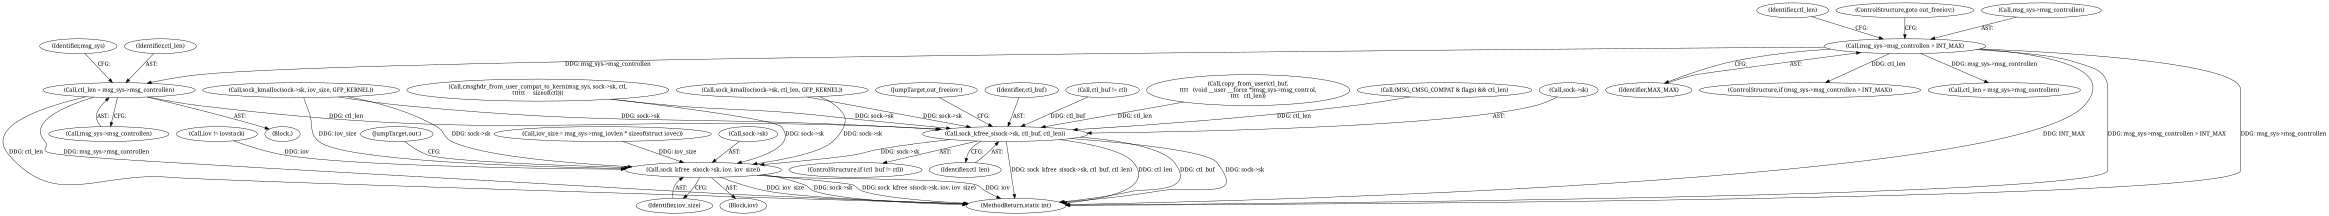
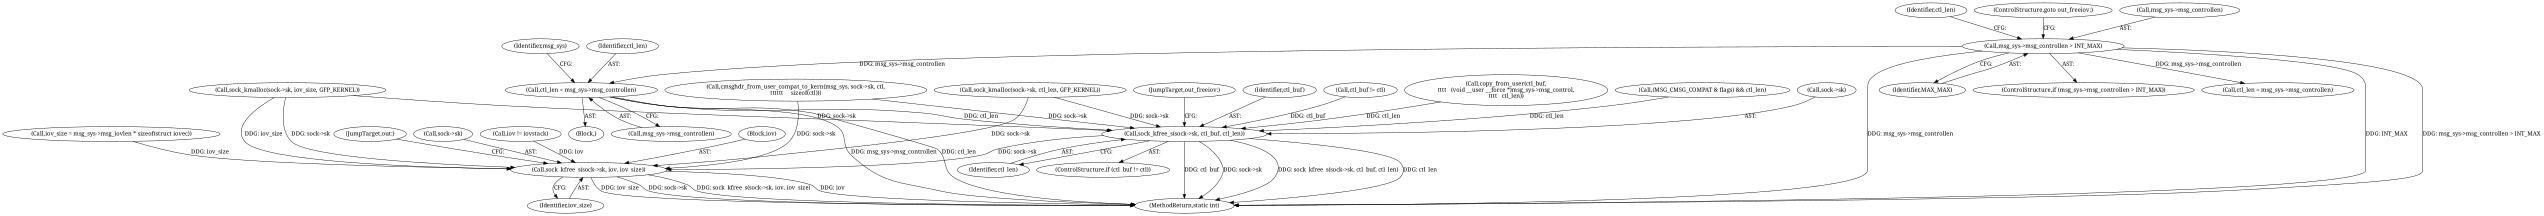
edge "(Call,msg_sys->msg_controllen > INT_MAX)" -> "(ControlStructure,if (msg_sys->msg_controllen > INT_MAX))": label "DDG: ctl_len" -> "AST: "
edge "(Call,sock_kfree_s(sock->sk, iov, iov_size))" -> "(Block,iov)": reversed
